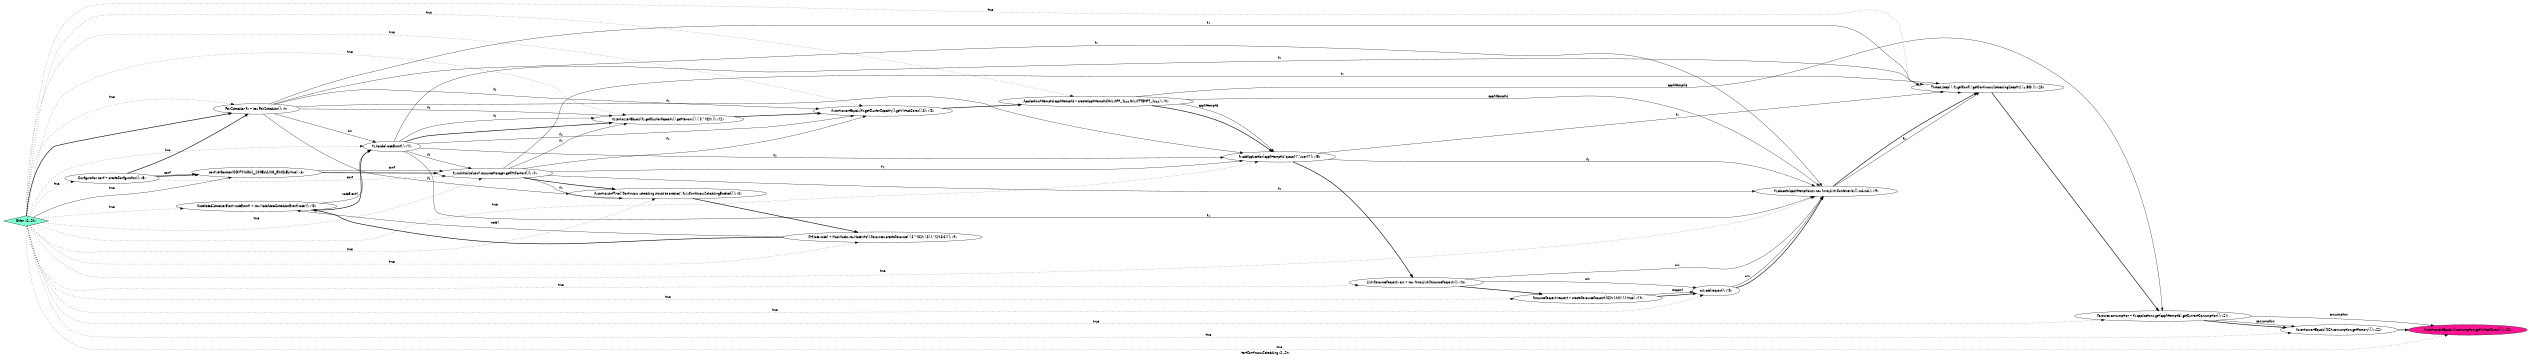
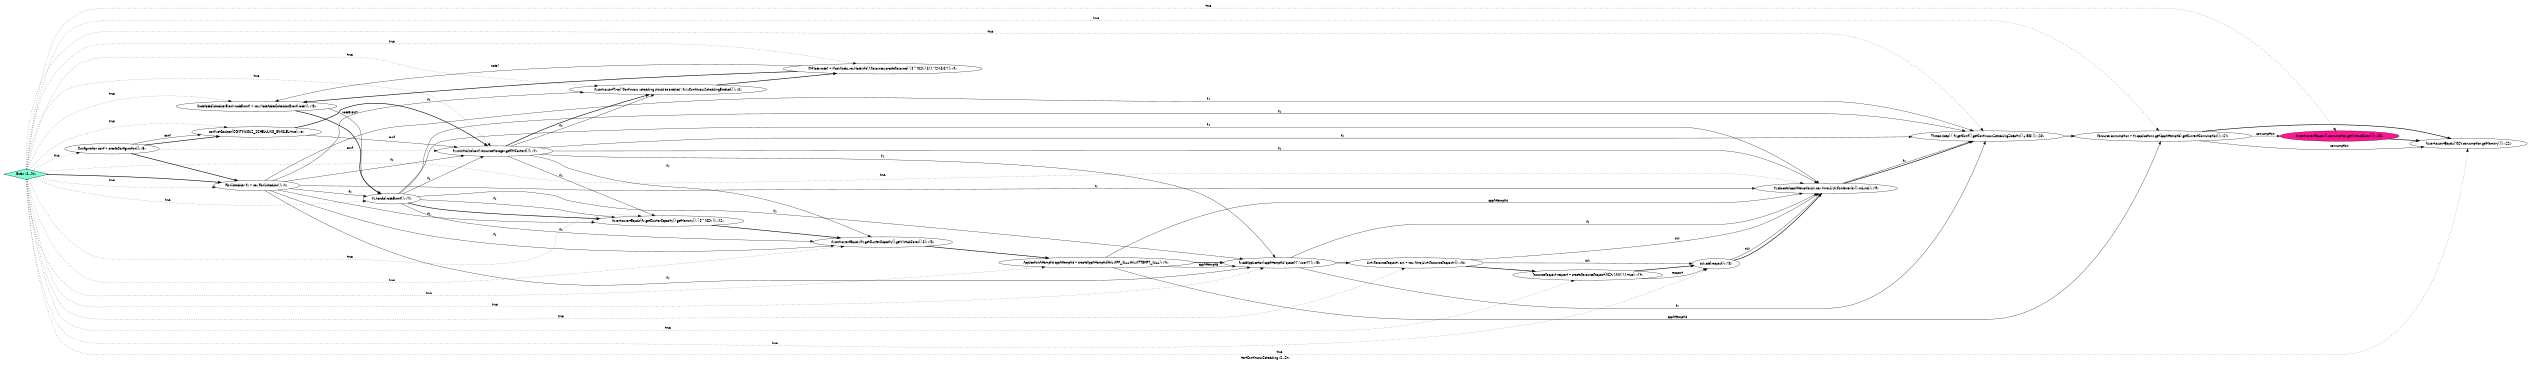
edge "FairScheduler fs = new FairScheduler(); <4>" -> "fs.handle(nodeEvent1); <11>": label "ask" -> "fs"
edge "FairScheduler fs = new FairScheduler(); <4>" -> "fs.reinitialize(conf,resourceManager.getRMContext()); <7>": added, label "fs"
edge "Enter <3...24>" -> "conf.setBoolean(CONTINUOUS_SCHEDULING_ENABLED,true); <6>": style solid -> dotted
edge "Assert.assertEquals(1024,consumption.getMemory()); <22>" -> "Assert.assertEquals(1,consumption.getVirtualCores()); <23>": reversed
